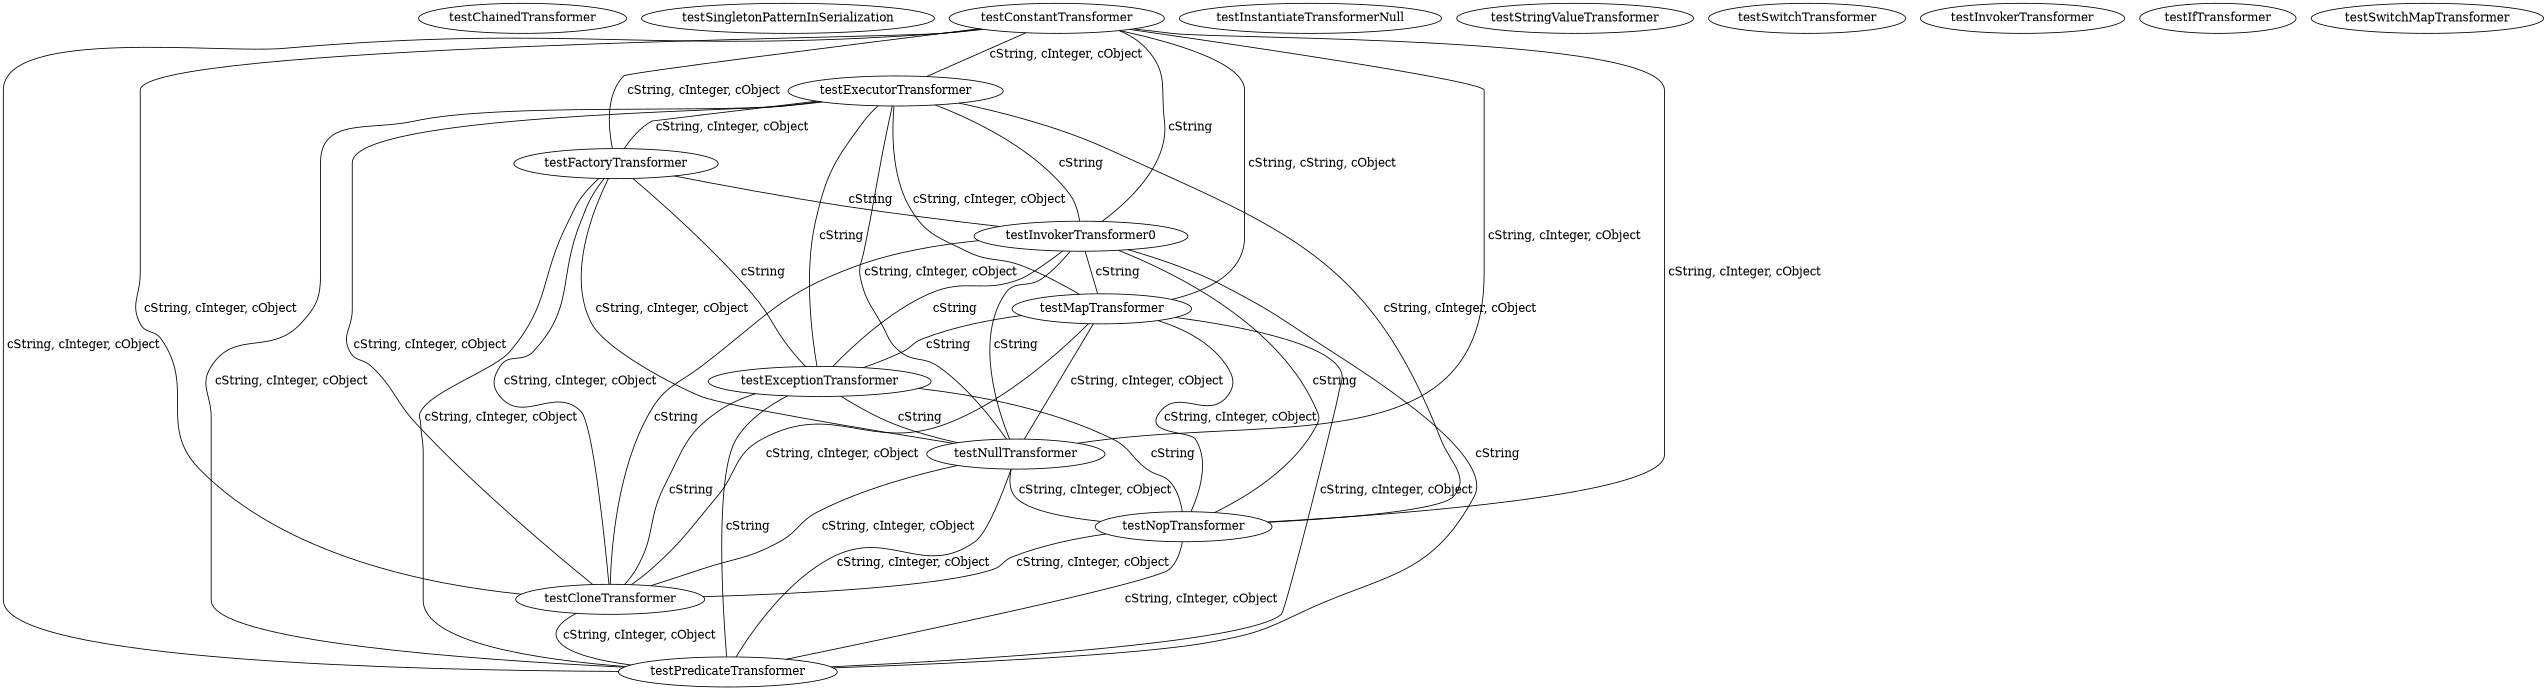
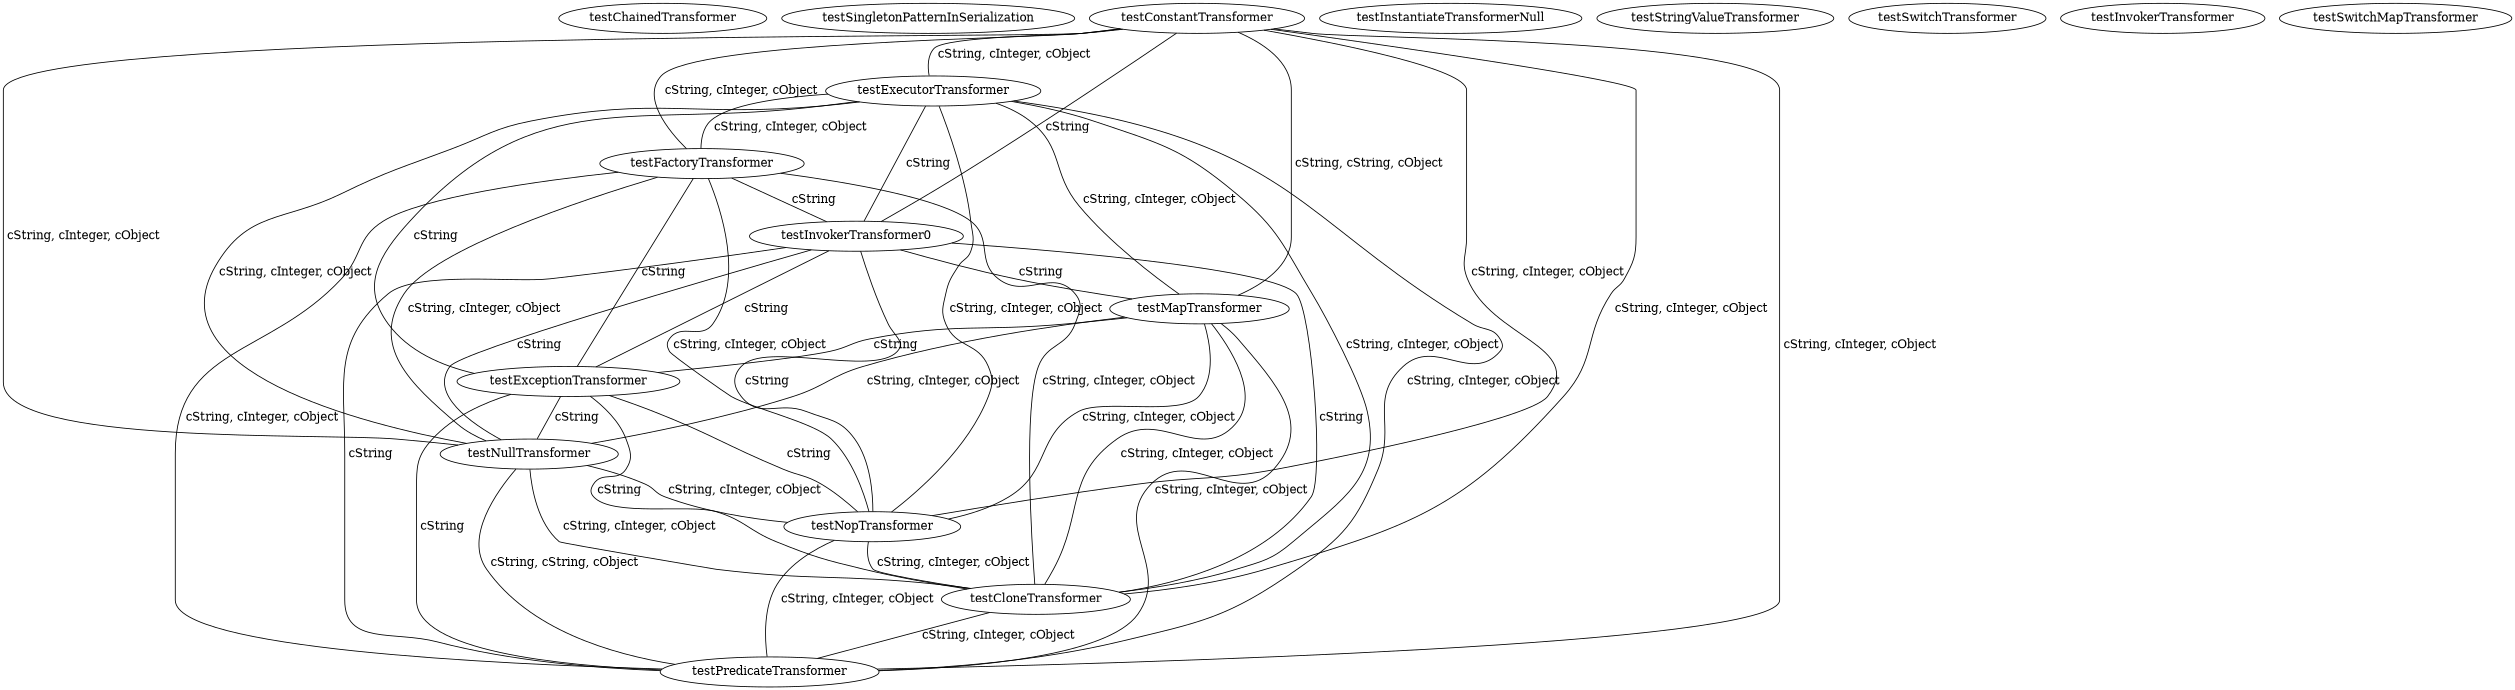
node "testIfTransformer": removed
edge "testFactoryTransformer" -- "testNopTransformer": added, label "cString, cInteger, cObject"
edge "testNullTransformer" -- "testPredicateTransformer": label " cString, cInteger, cObject" -> " cString, cString, cObject"
